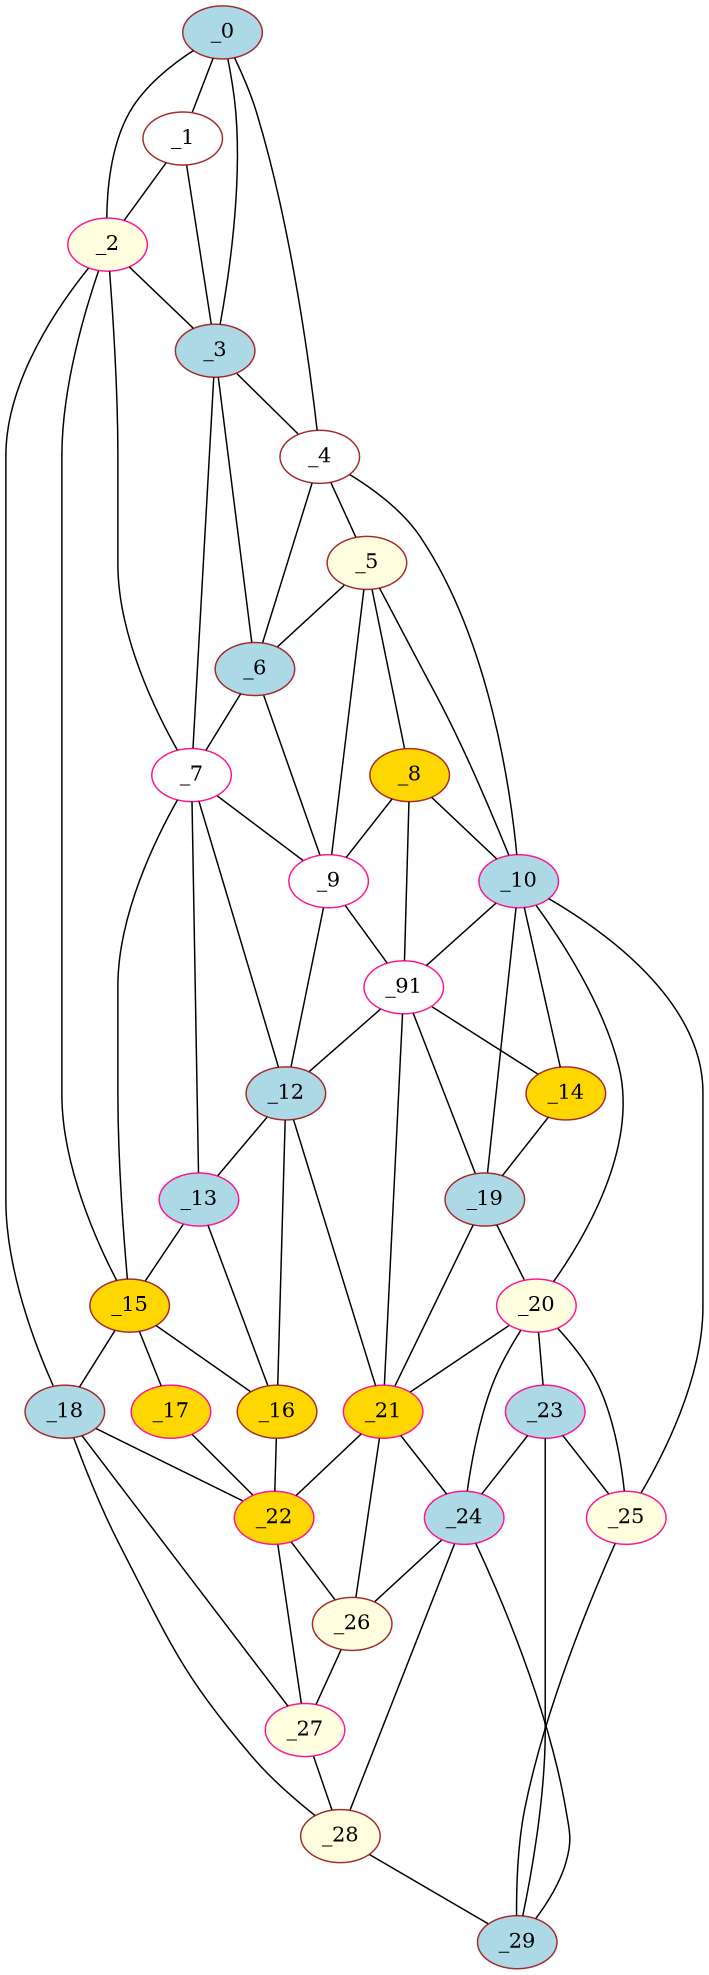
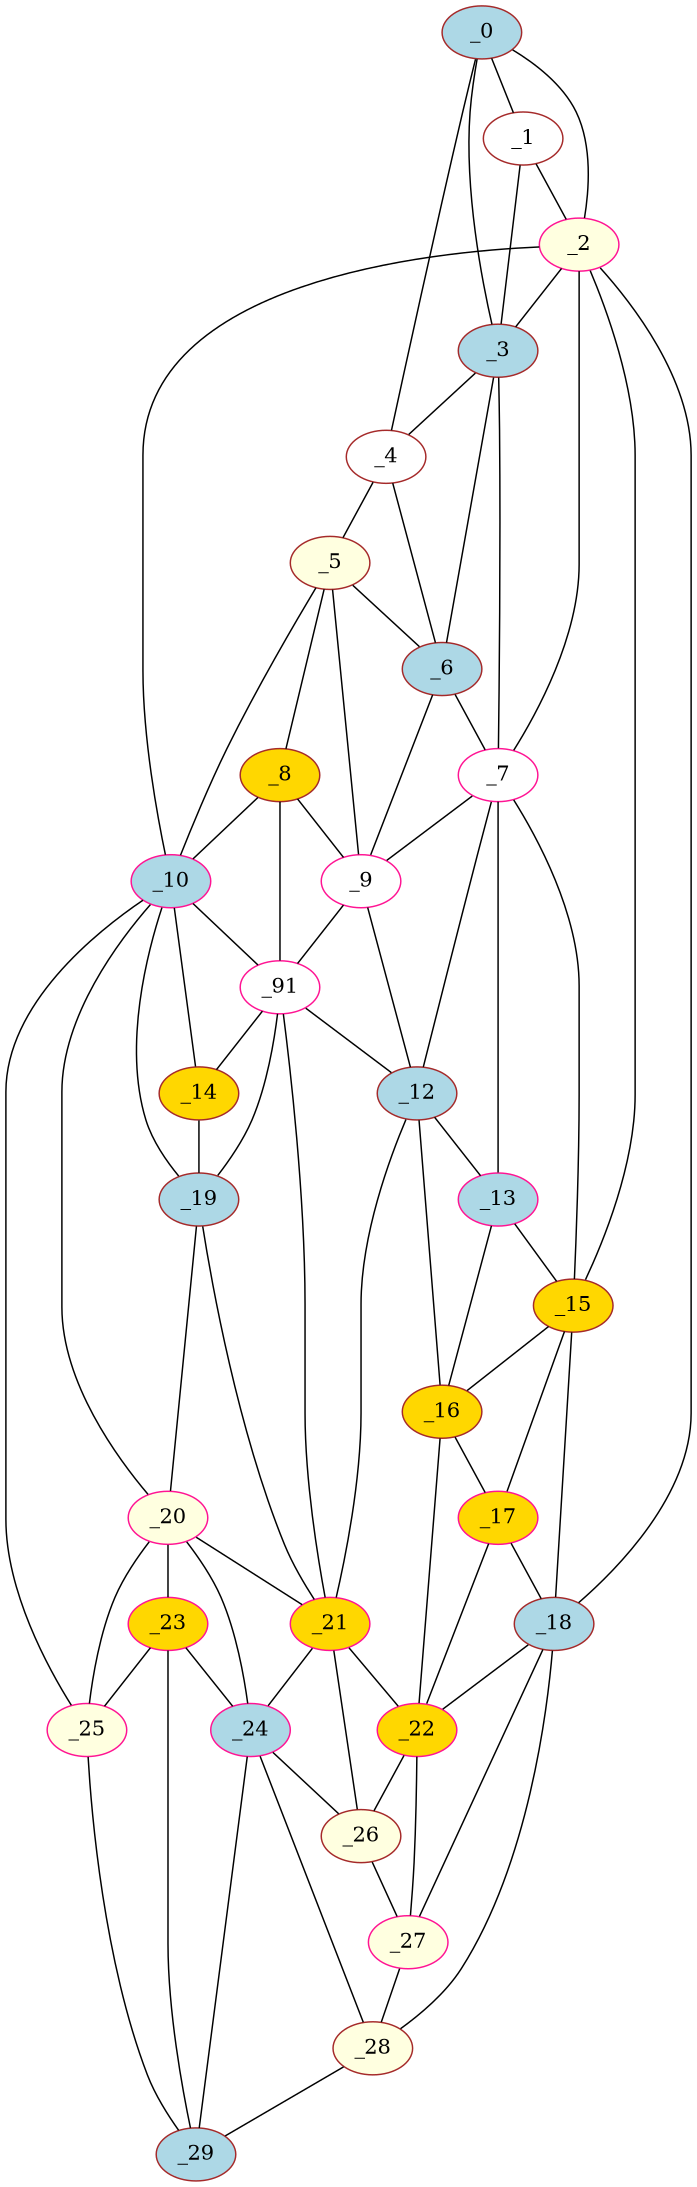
edge "_4" -- "_10": now "_2" -- "_10"
node "_23": fillcolor lightblue -> gold
edge "_16" -- "_17": added
edge "_17" -- "_18": added
